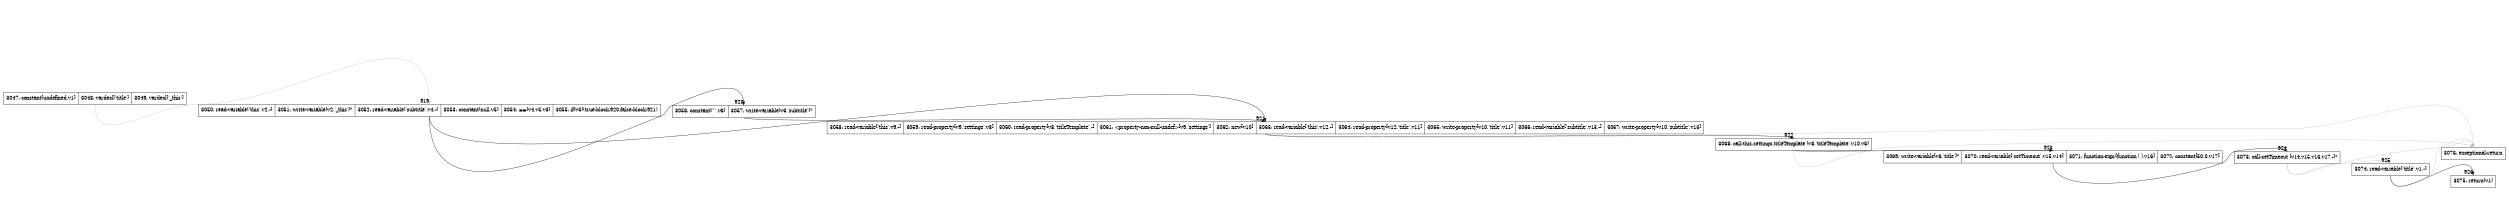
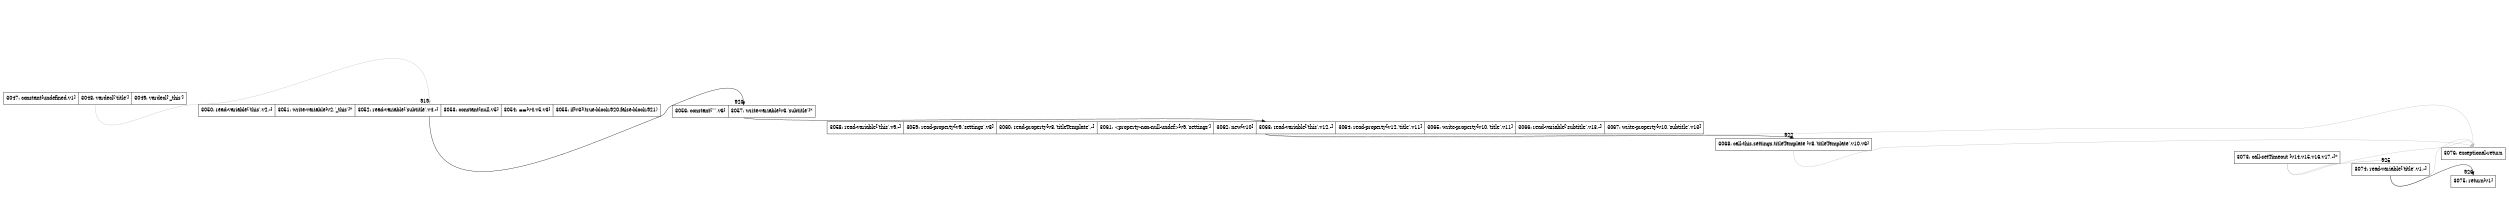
edge "3050: read-variable['this',v2,-]" -> "3058: read-variable['this',v9,-]": removed
node "3069: write-variable[v6,'title']*": removed
